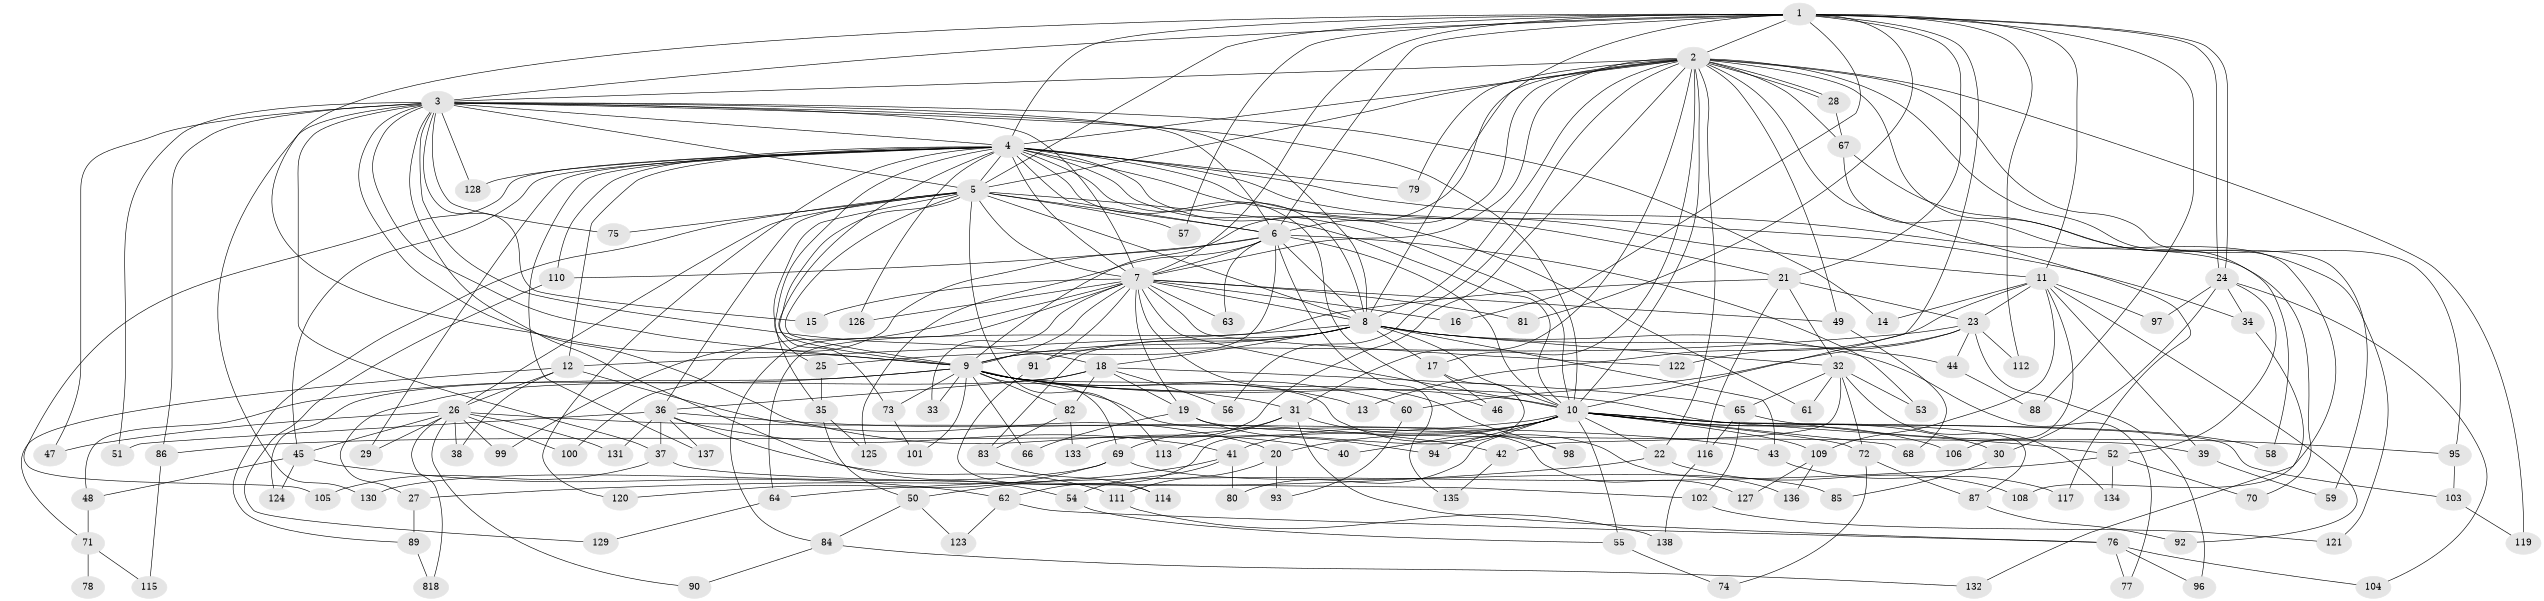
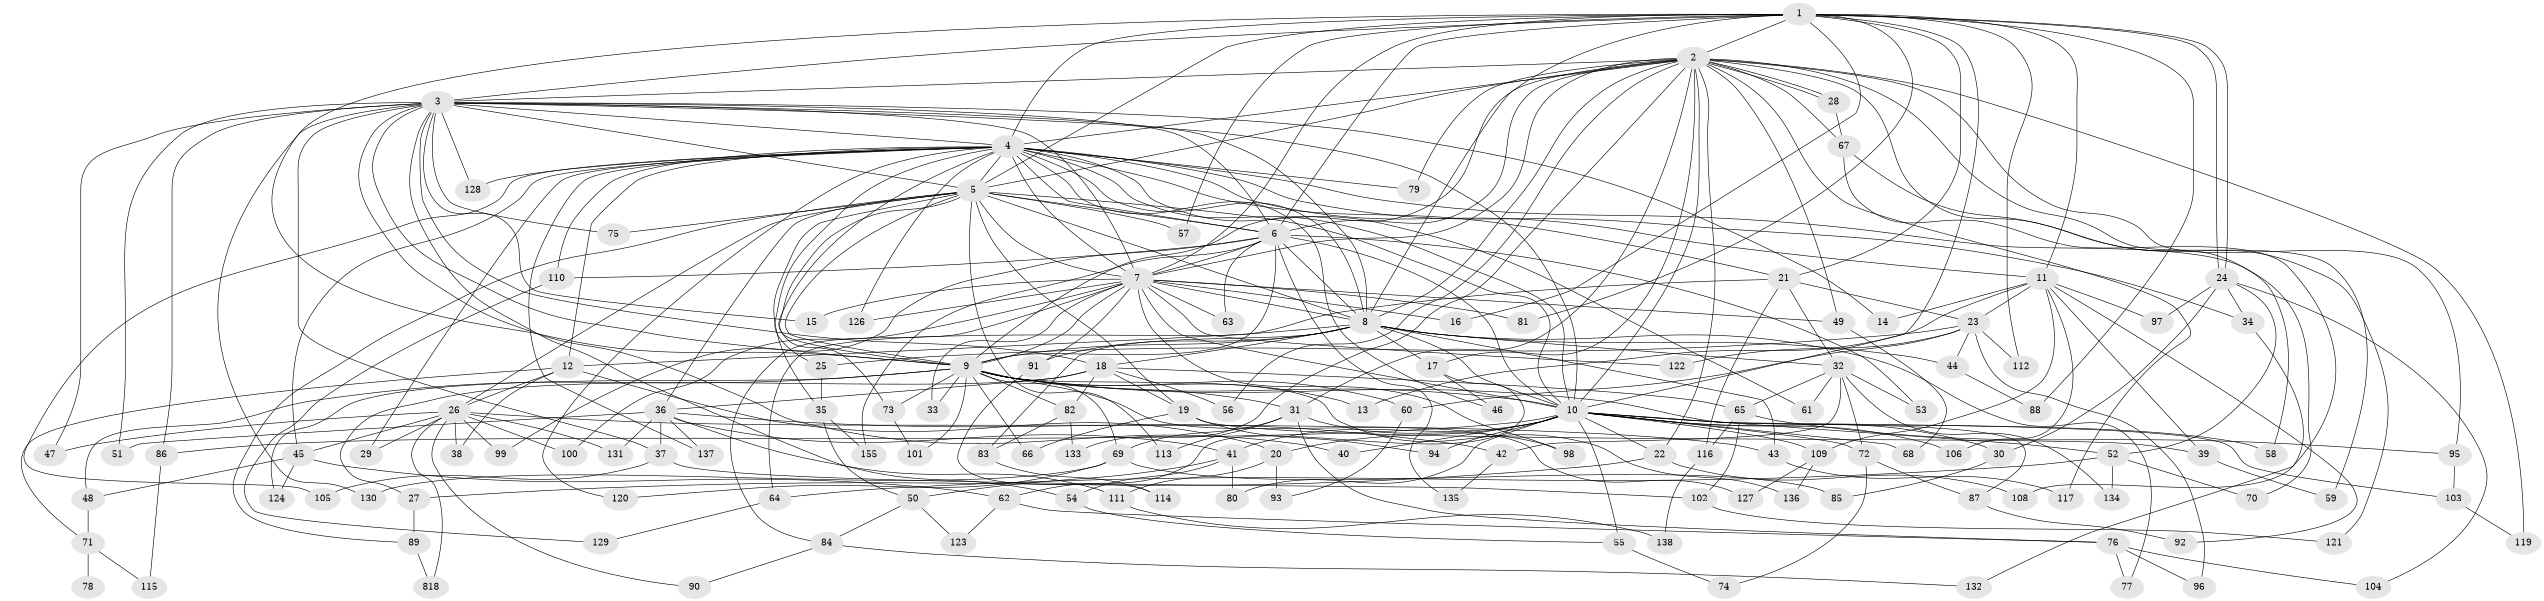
edge "7" -- "19": now "5" -- "19"
node "125": label "125" -> "155"
